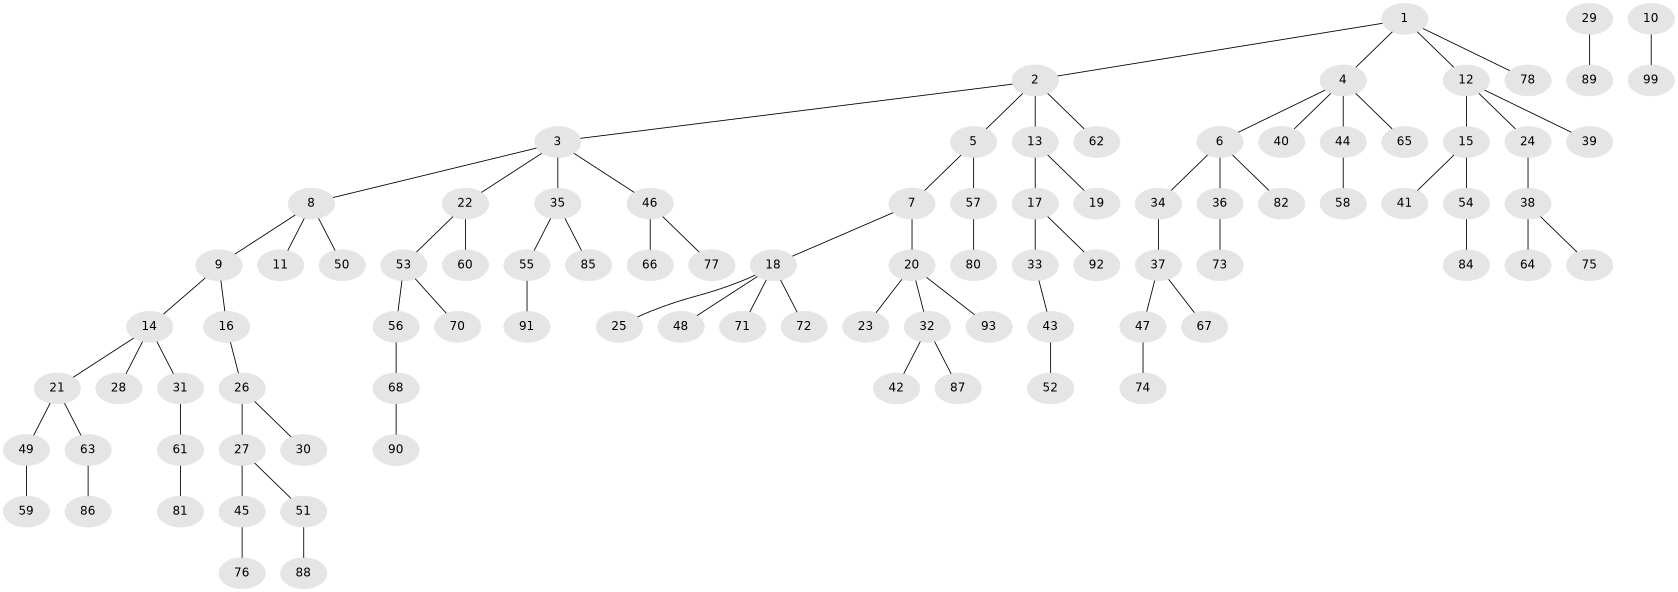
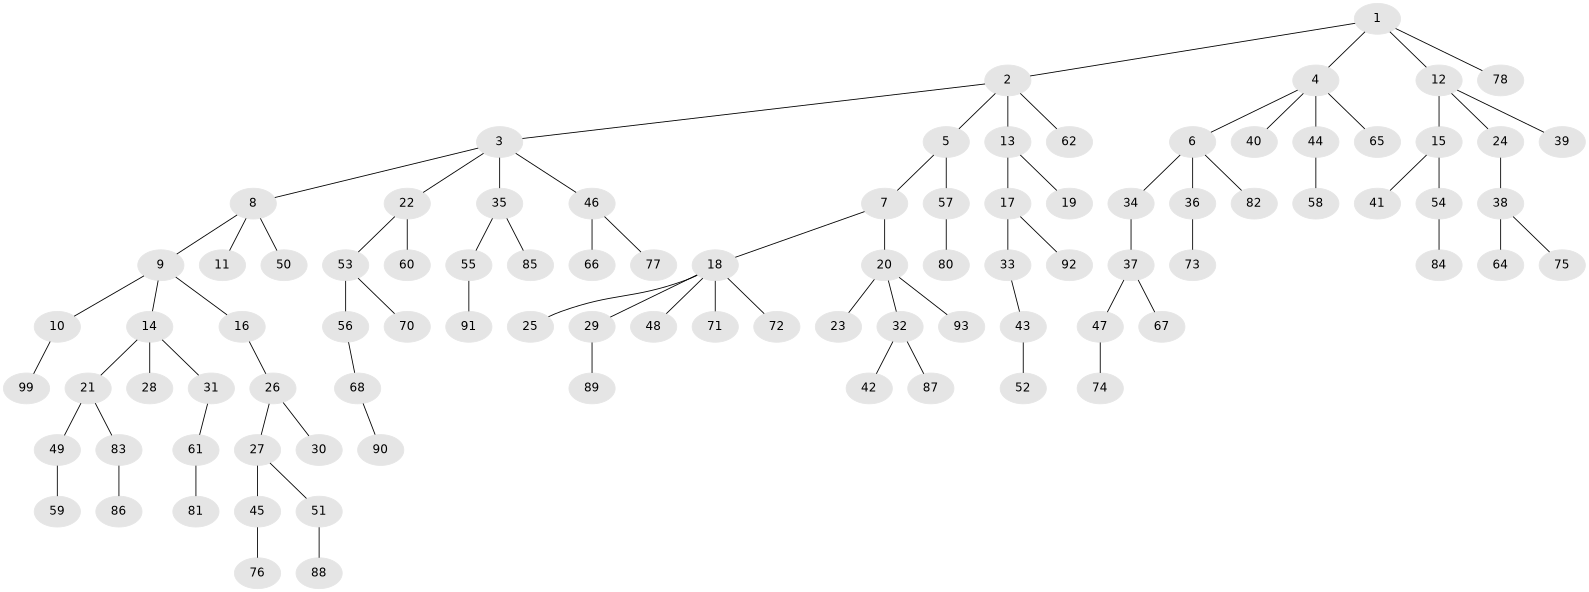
edge "9" -- "10": added
edge "18" -- "29": added
node "63": label "63" -> "83"
